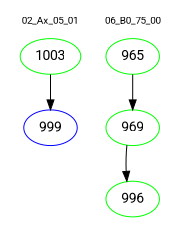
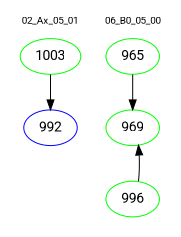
cluster "06_B0_75_00": label "06_B0_75_00" -> "06_B0_05_00"
node "999": label "999" -> "992"
edge "969" -> "996": reversed
